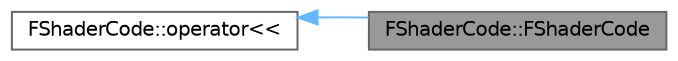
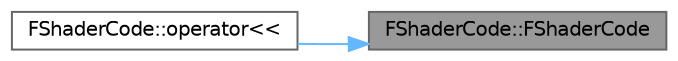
edge "FShaderCode::FShaderCode" -> "FShaderCode::operator<<": reversed
